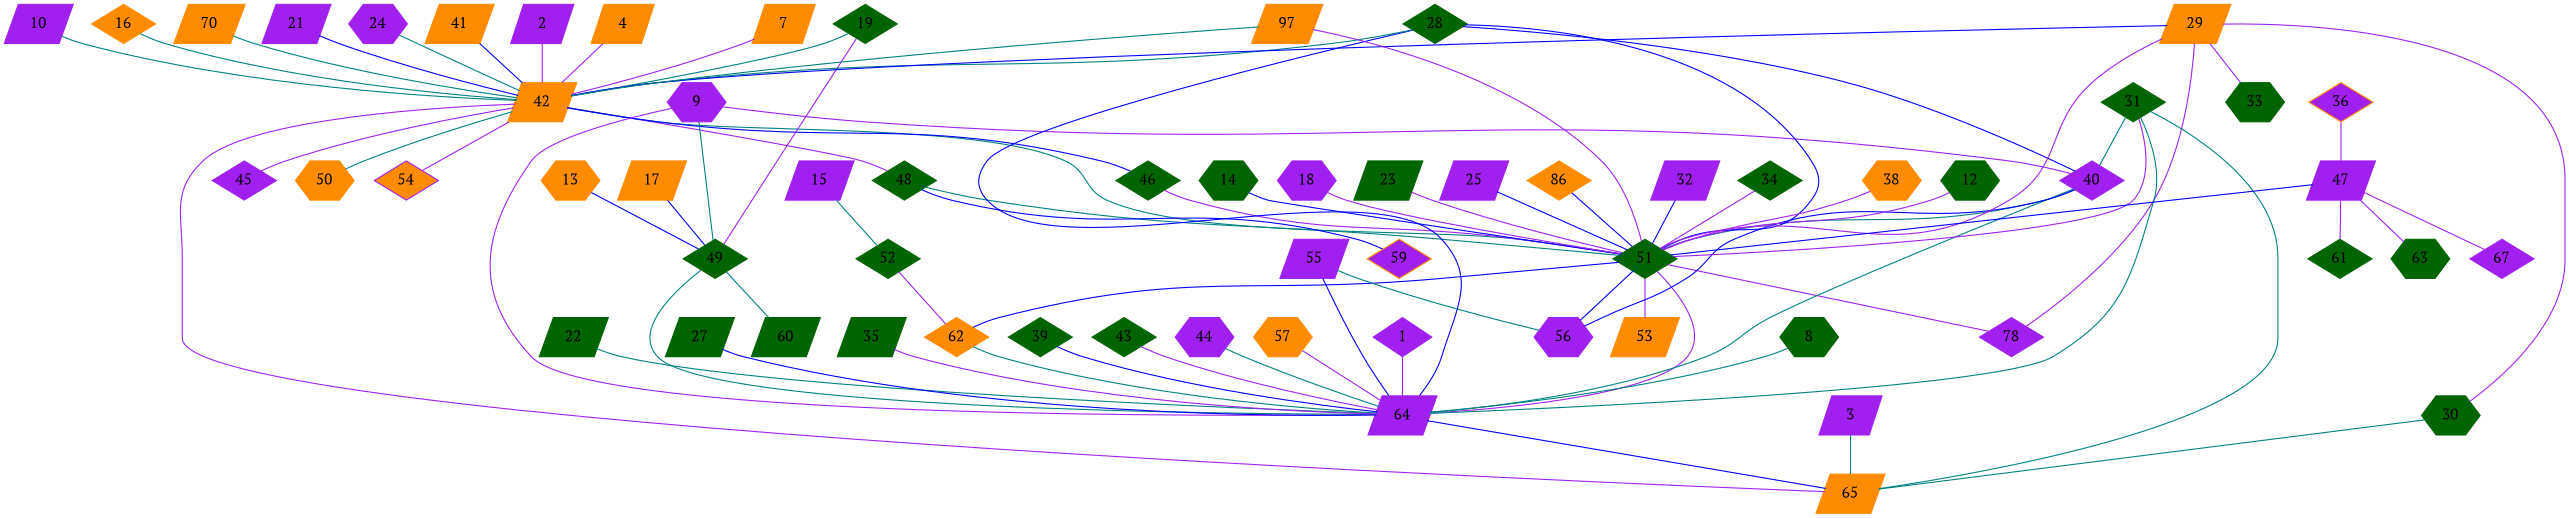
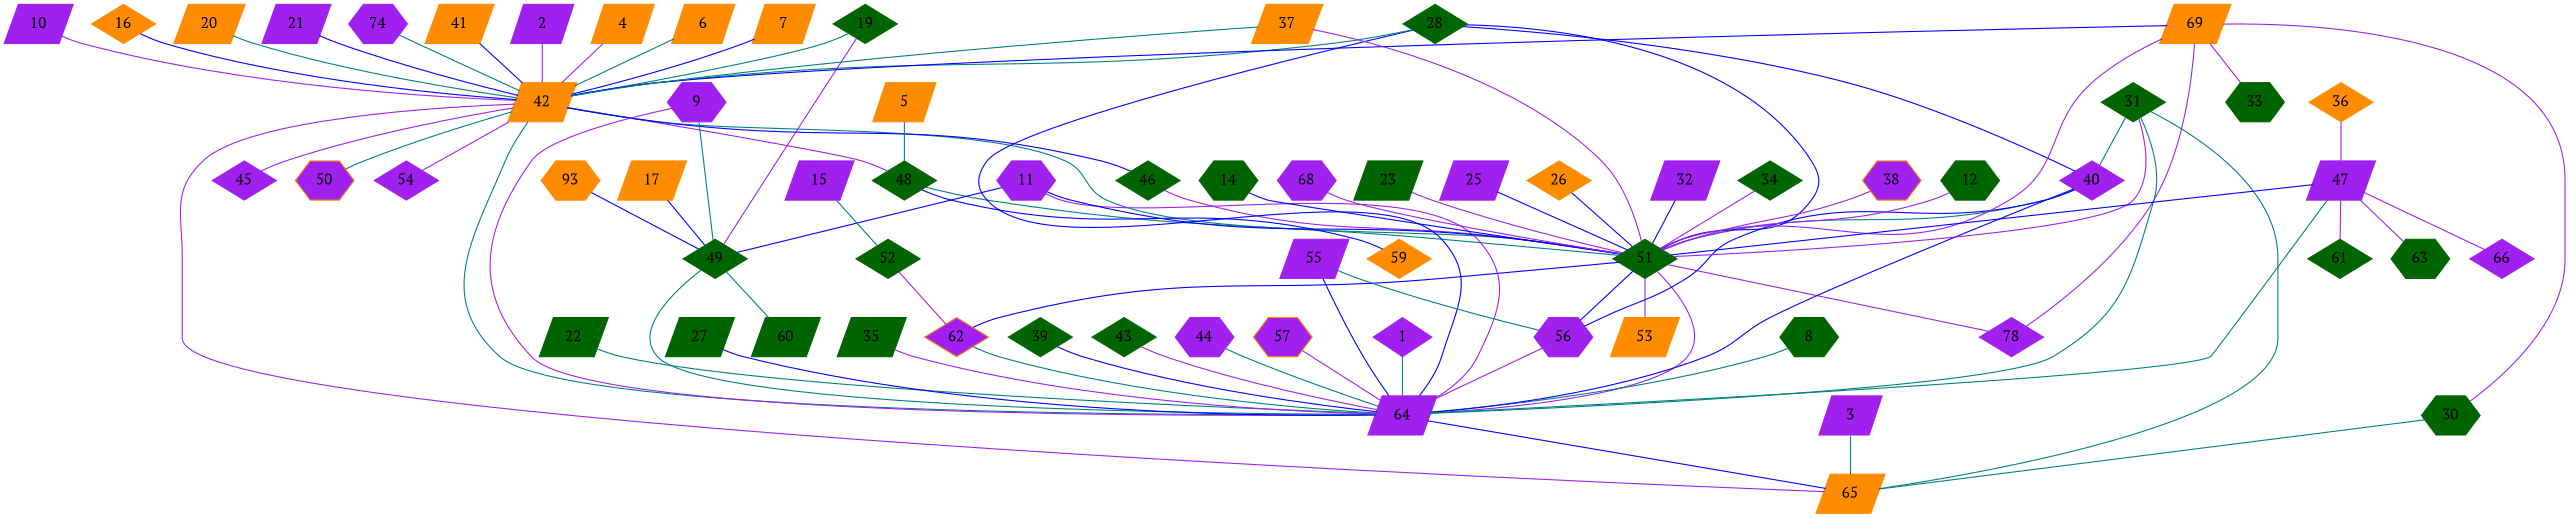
node "70": label "70" -> "20"
node "24": label "24" -> "74"
node "6": added
node "97": label "97" -> "37"
node "29": label "29" -> "69"
edge "7" -- "42": color purple -> blue
edge "16" -- "42": color teal -> blue
edge "10" -- "42": color teal -> purple
node "5": added
node "36": fillcolor purple -> darkorange
edge "9" -- "40": removed
node "50": fillcolor darkorange -> purple
node "54": fillcolor darkorange -> purple
node "13": label "13" -> "93"
node "11": added
node "18": label "18" -> "68"
node "86": label "86" -> "26"
node "38": fillcolor darkorange -> purple
node "59": fillcolor purple -> darkorange
node "67": label "67" -> "66"
edge "40" -- "64": color teal -> blue
node "62": fillcolor darkorange -> purple
node "57": fillcolor darkorange -> purple
edge "56" -- "64": added
edge "1" -- "64": color purple -> teal
edge "42" -- "64": added
edge "47" -- "64": added
